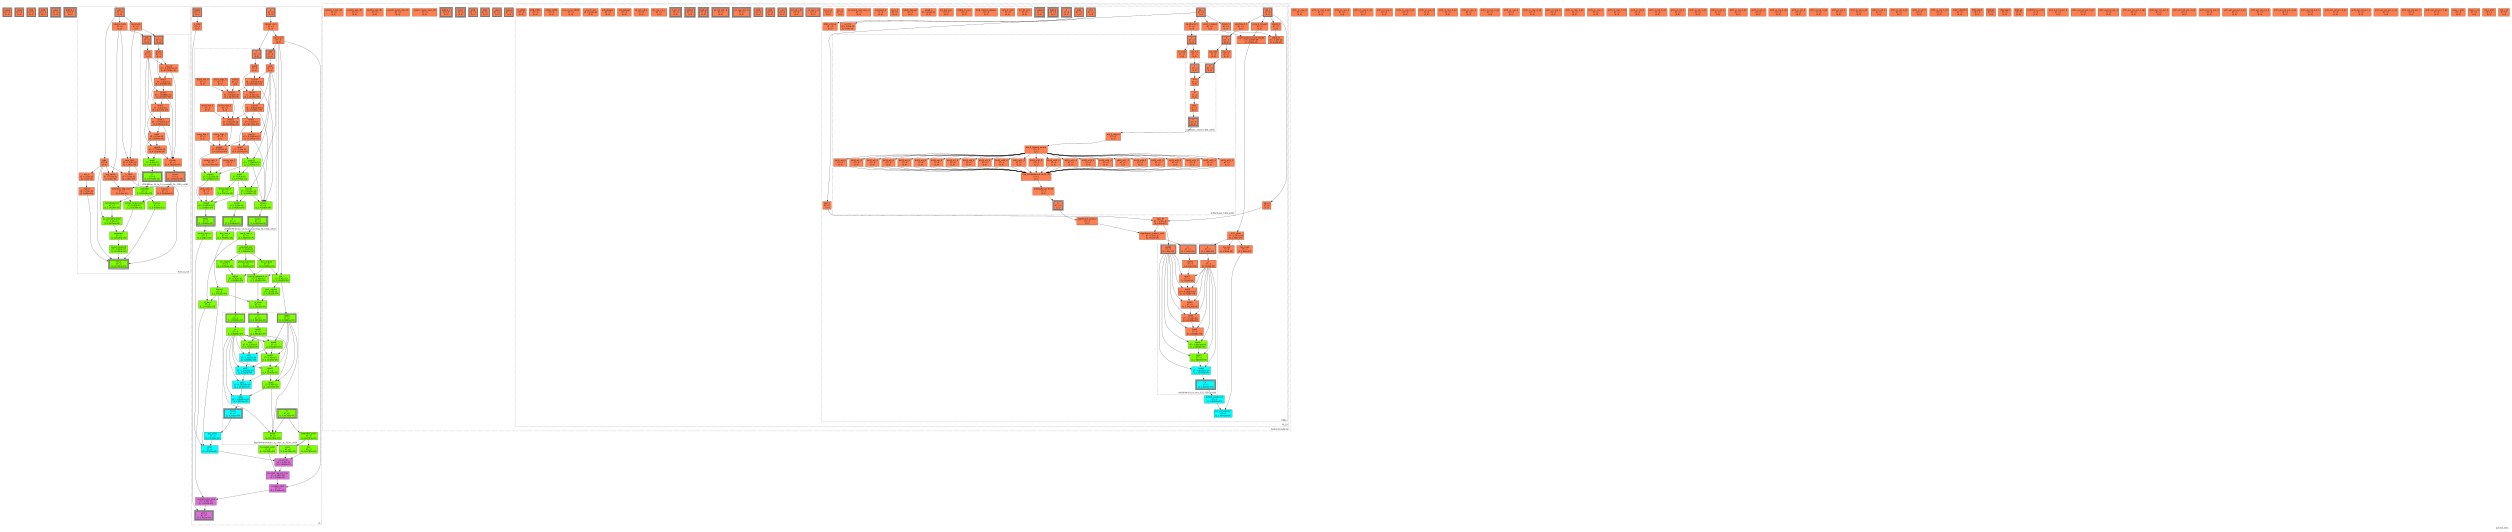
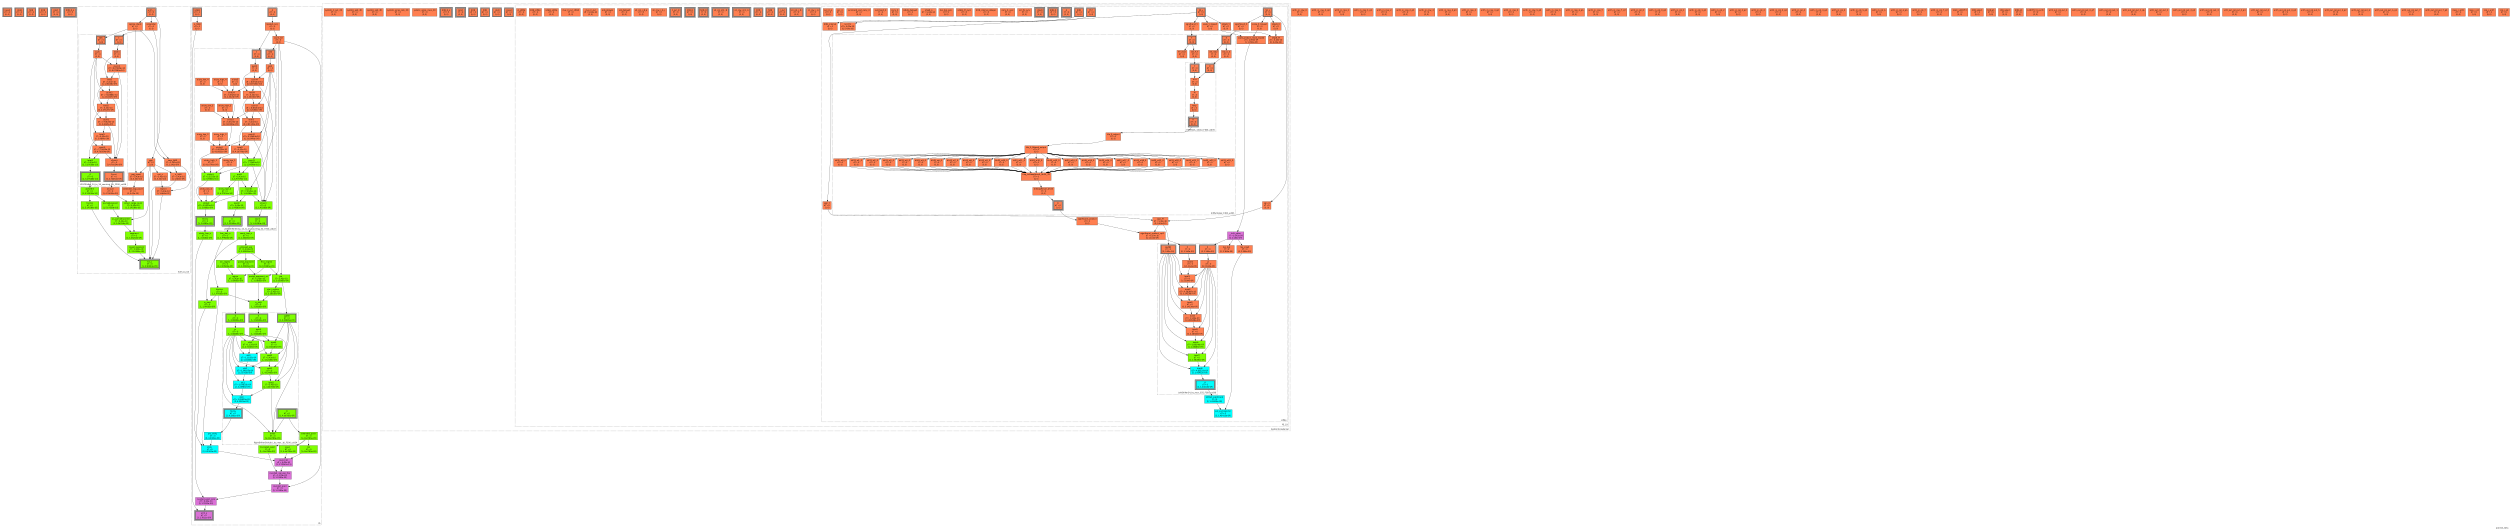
edge "zero_NAR dT = 1.141e-09 (0, 1.141e-09)" -> "extended_neg_count dT = 0 (0, 5.43e-10)": now "zero_NAR dT = 1.141e-09 (0, 1.141e-09)" -> "implicit dT = 5.43e-10 (0, 1.684e-09)"
node "shift_value dT = 1.092e-09 (0, 2.184e-09)": fillcolor coral -> orchid
